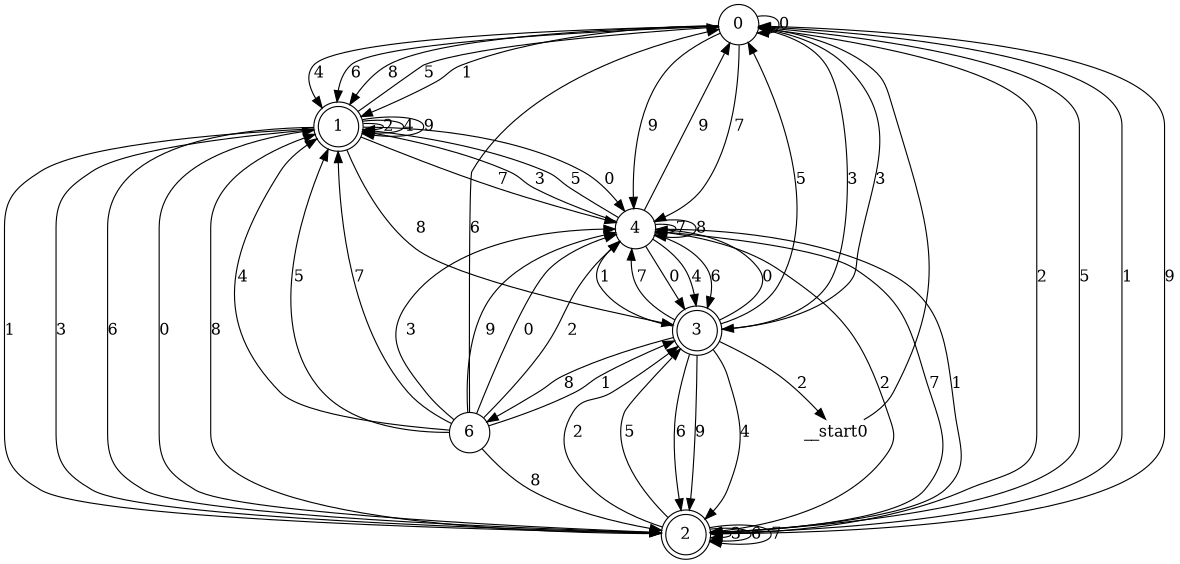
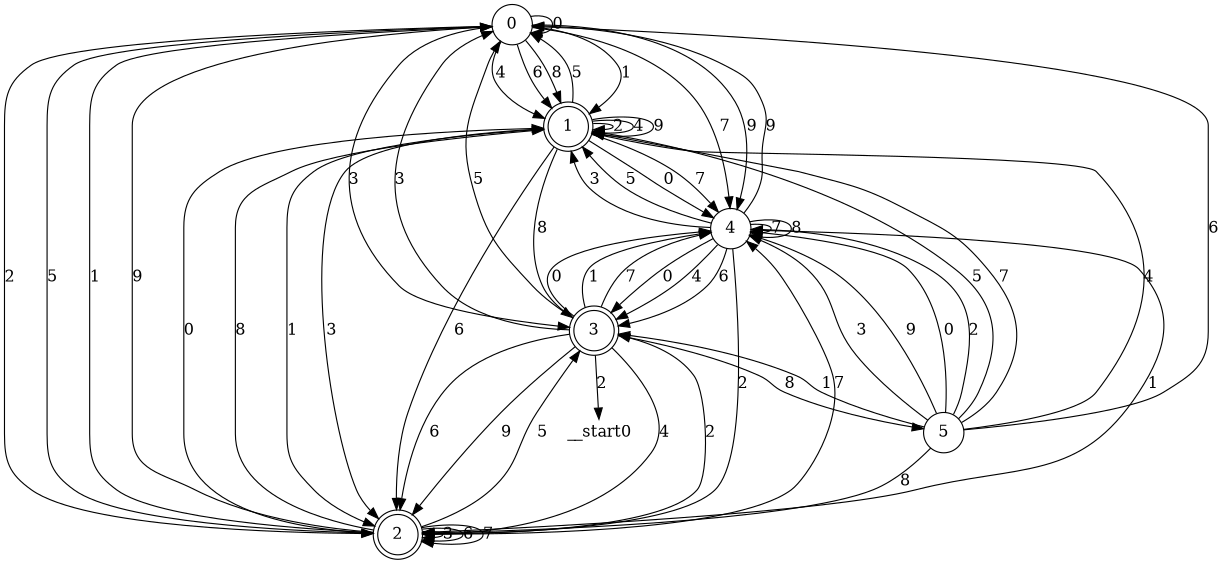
edge "__start0" -> "0": removed
node "6": label "6" -> "5"
